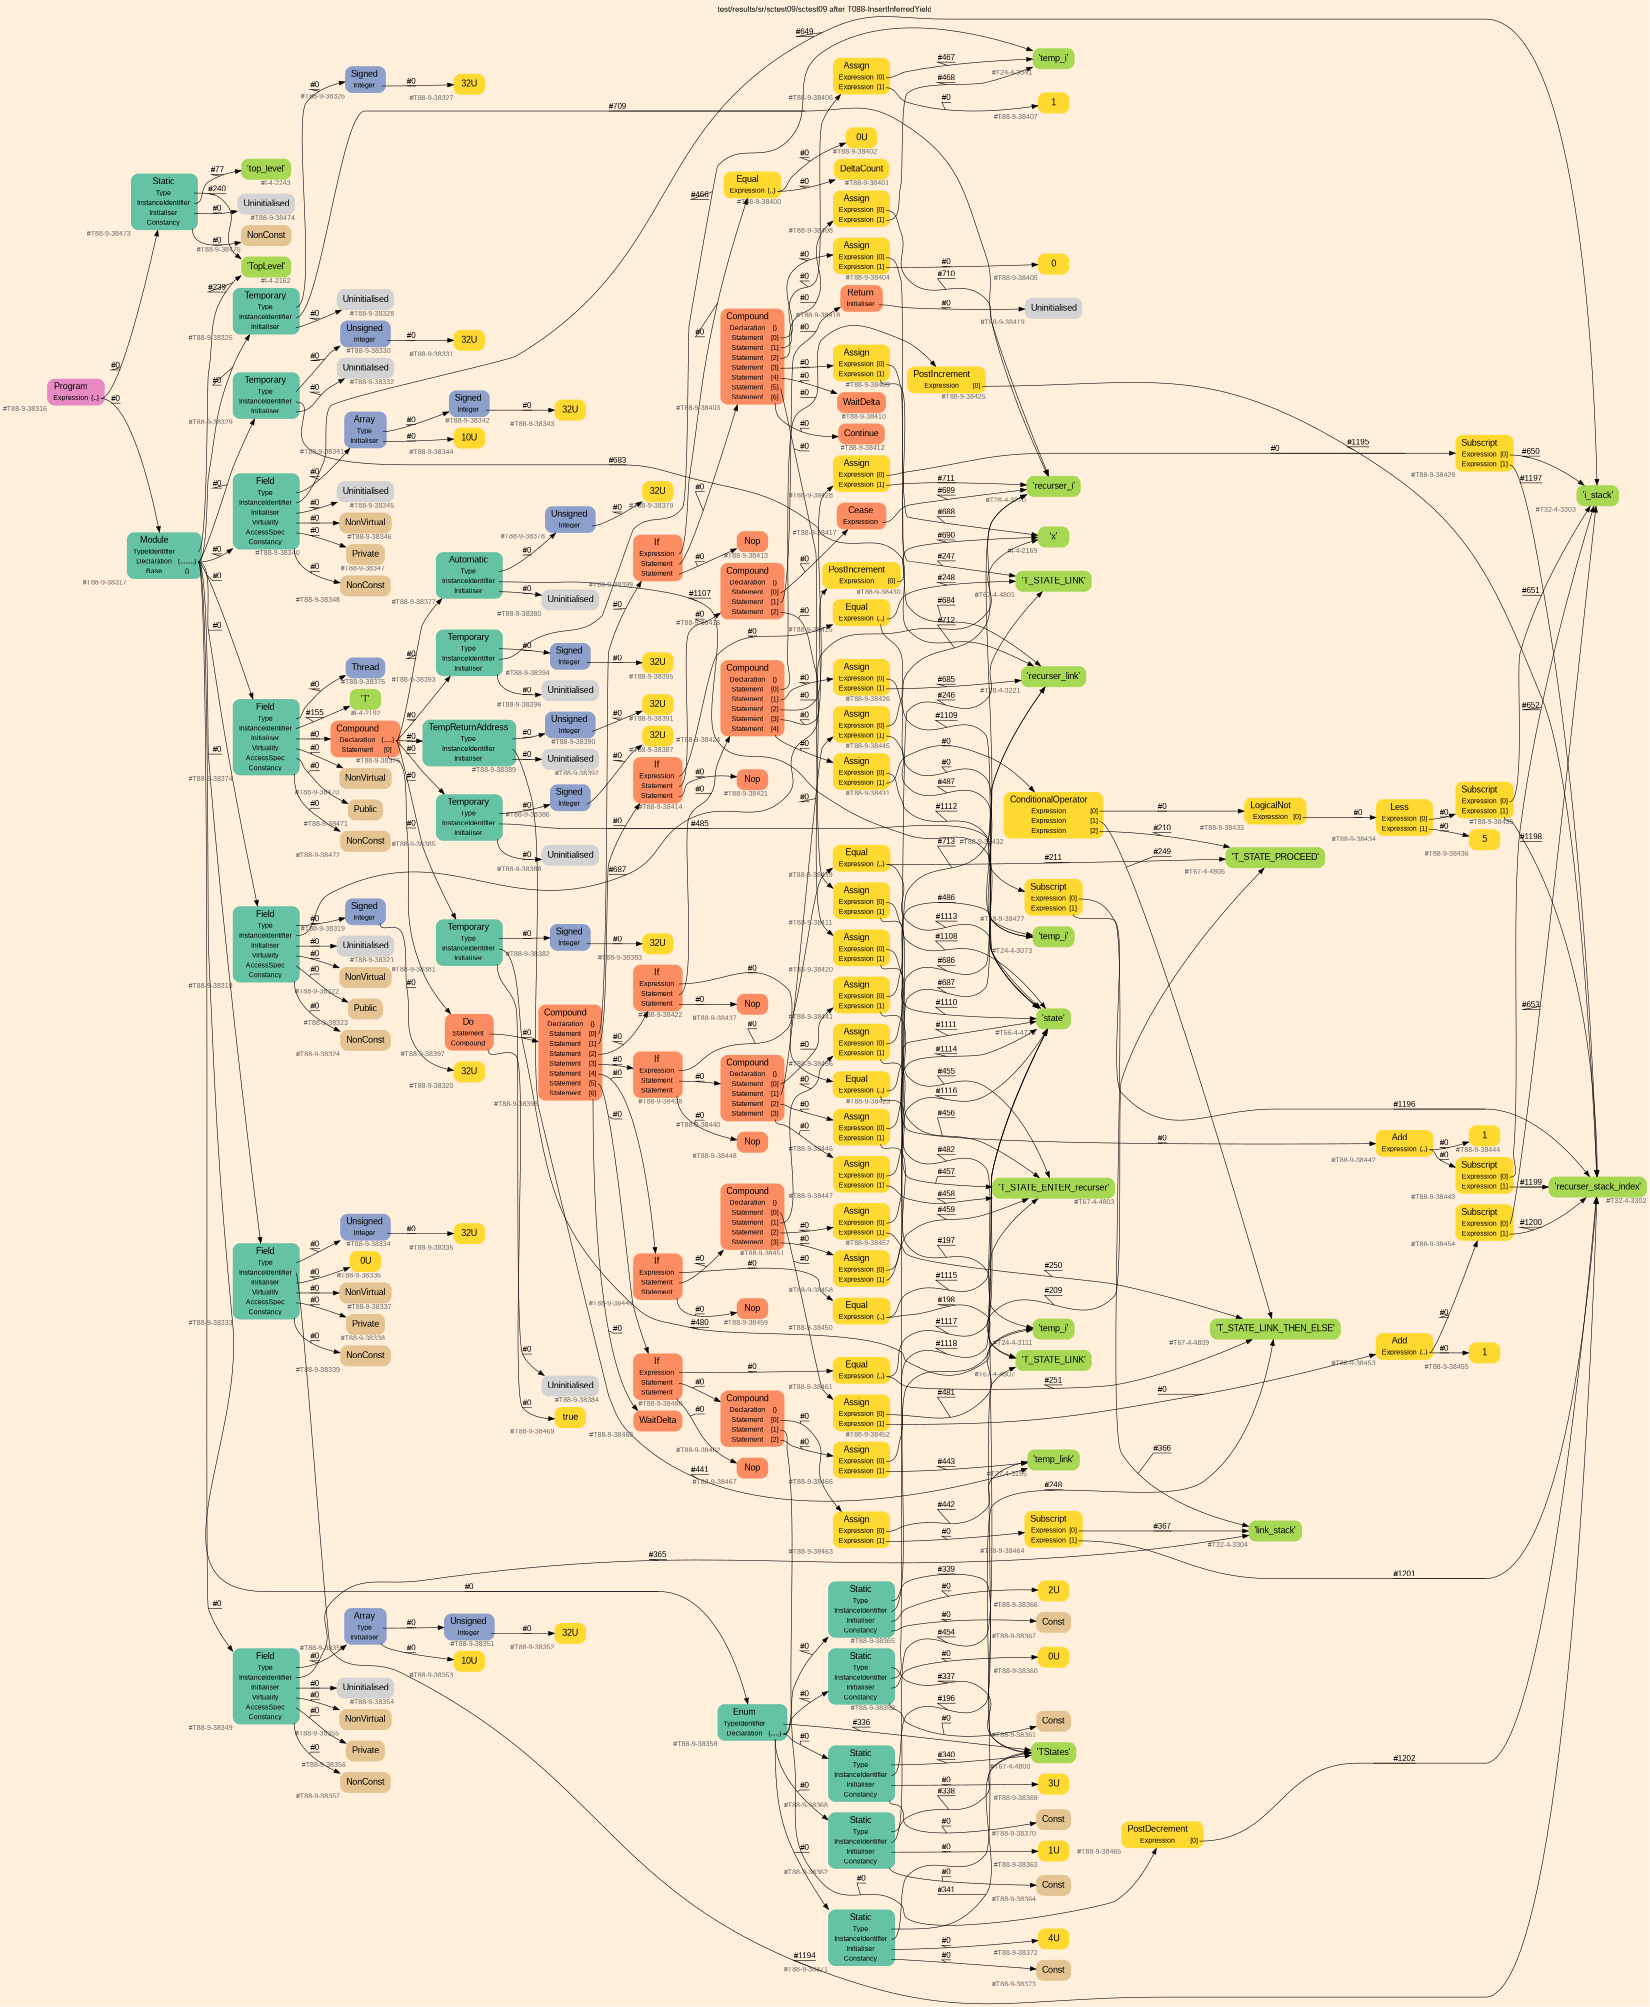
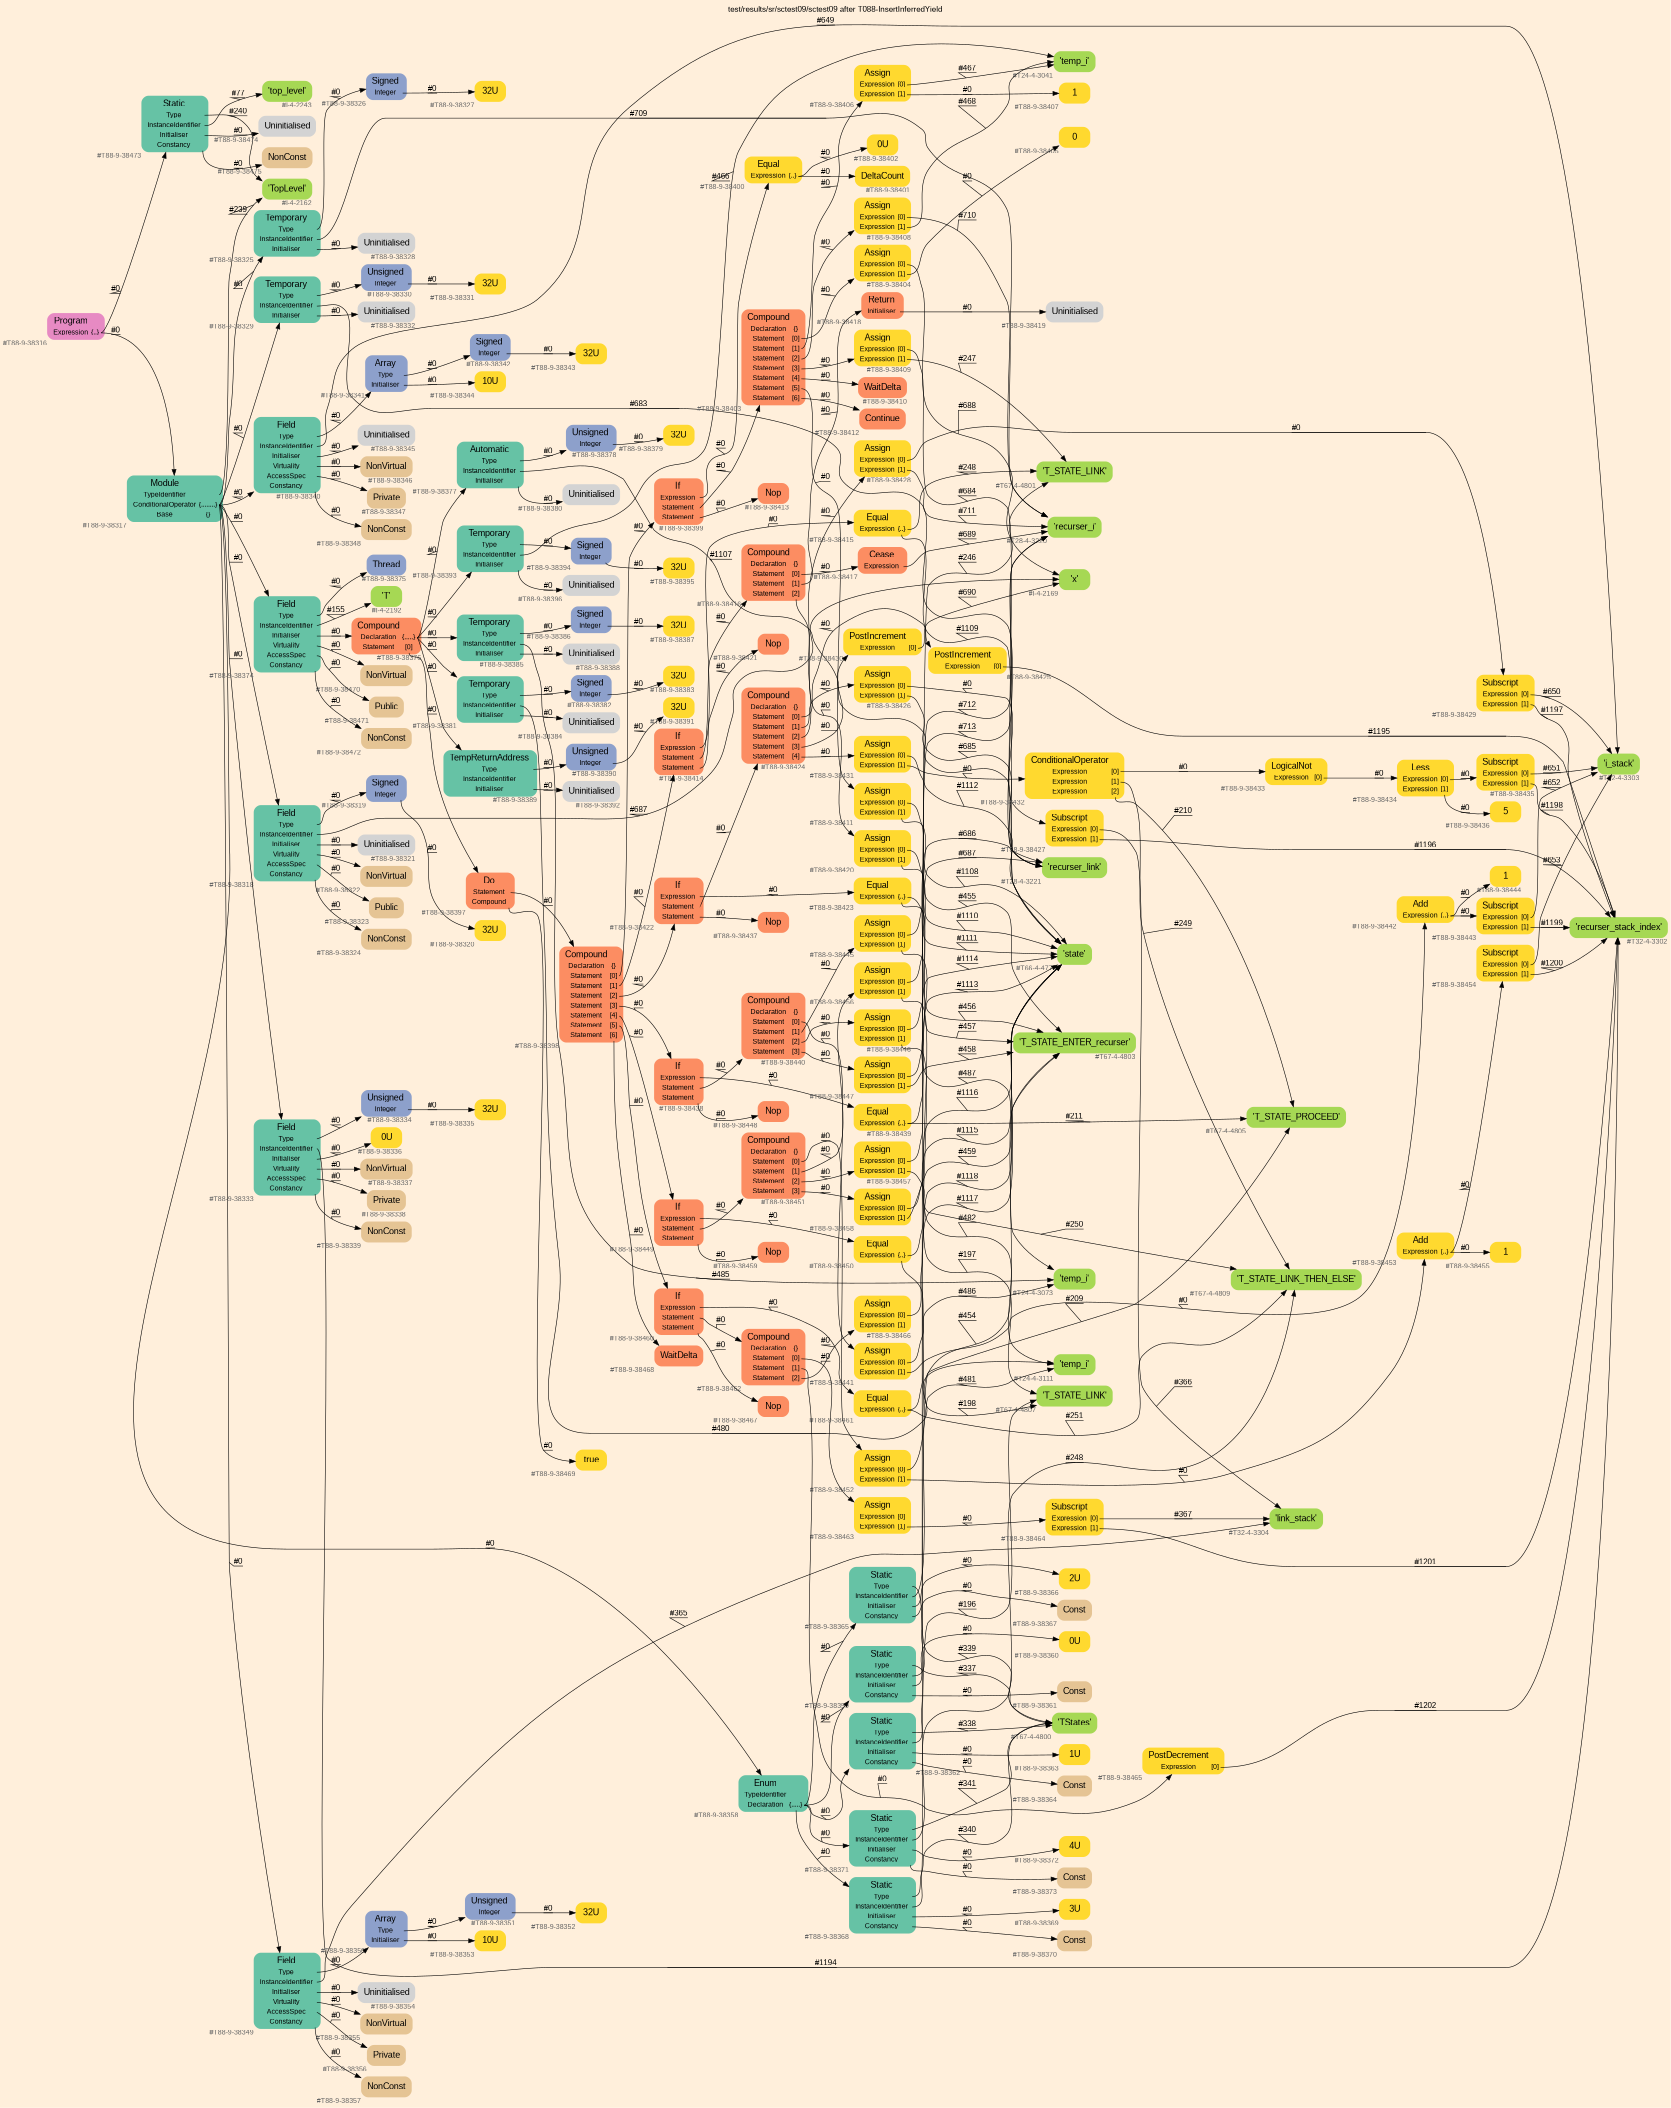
node "Module": text "Declaration" -> "ConditionalOperator"
node "'temp_link'": removed
edge "Enum" -> "'TStates'": removed, label "#336"
